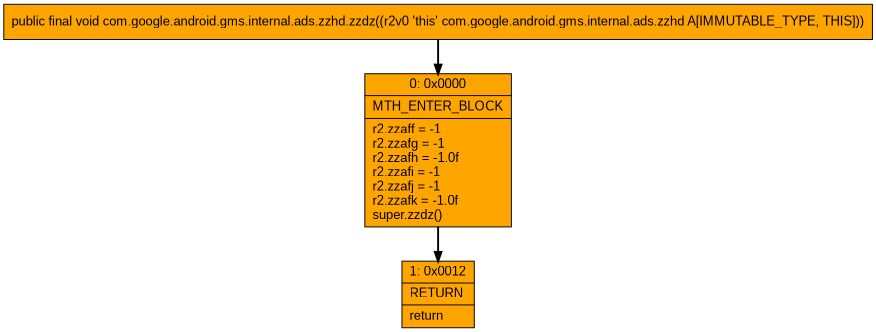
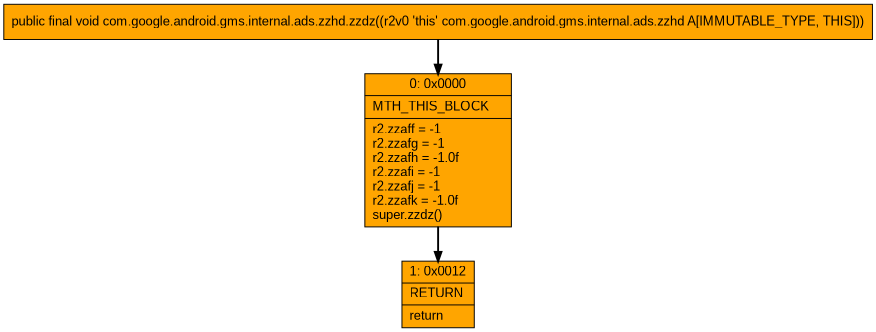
node "0: 0x0000": text "MTH_ENTER_BLOCK" -> "MTH_THIS_BLOCK"
